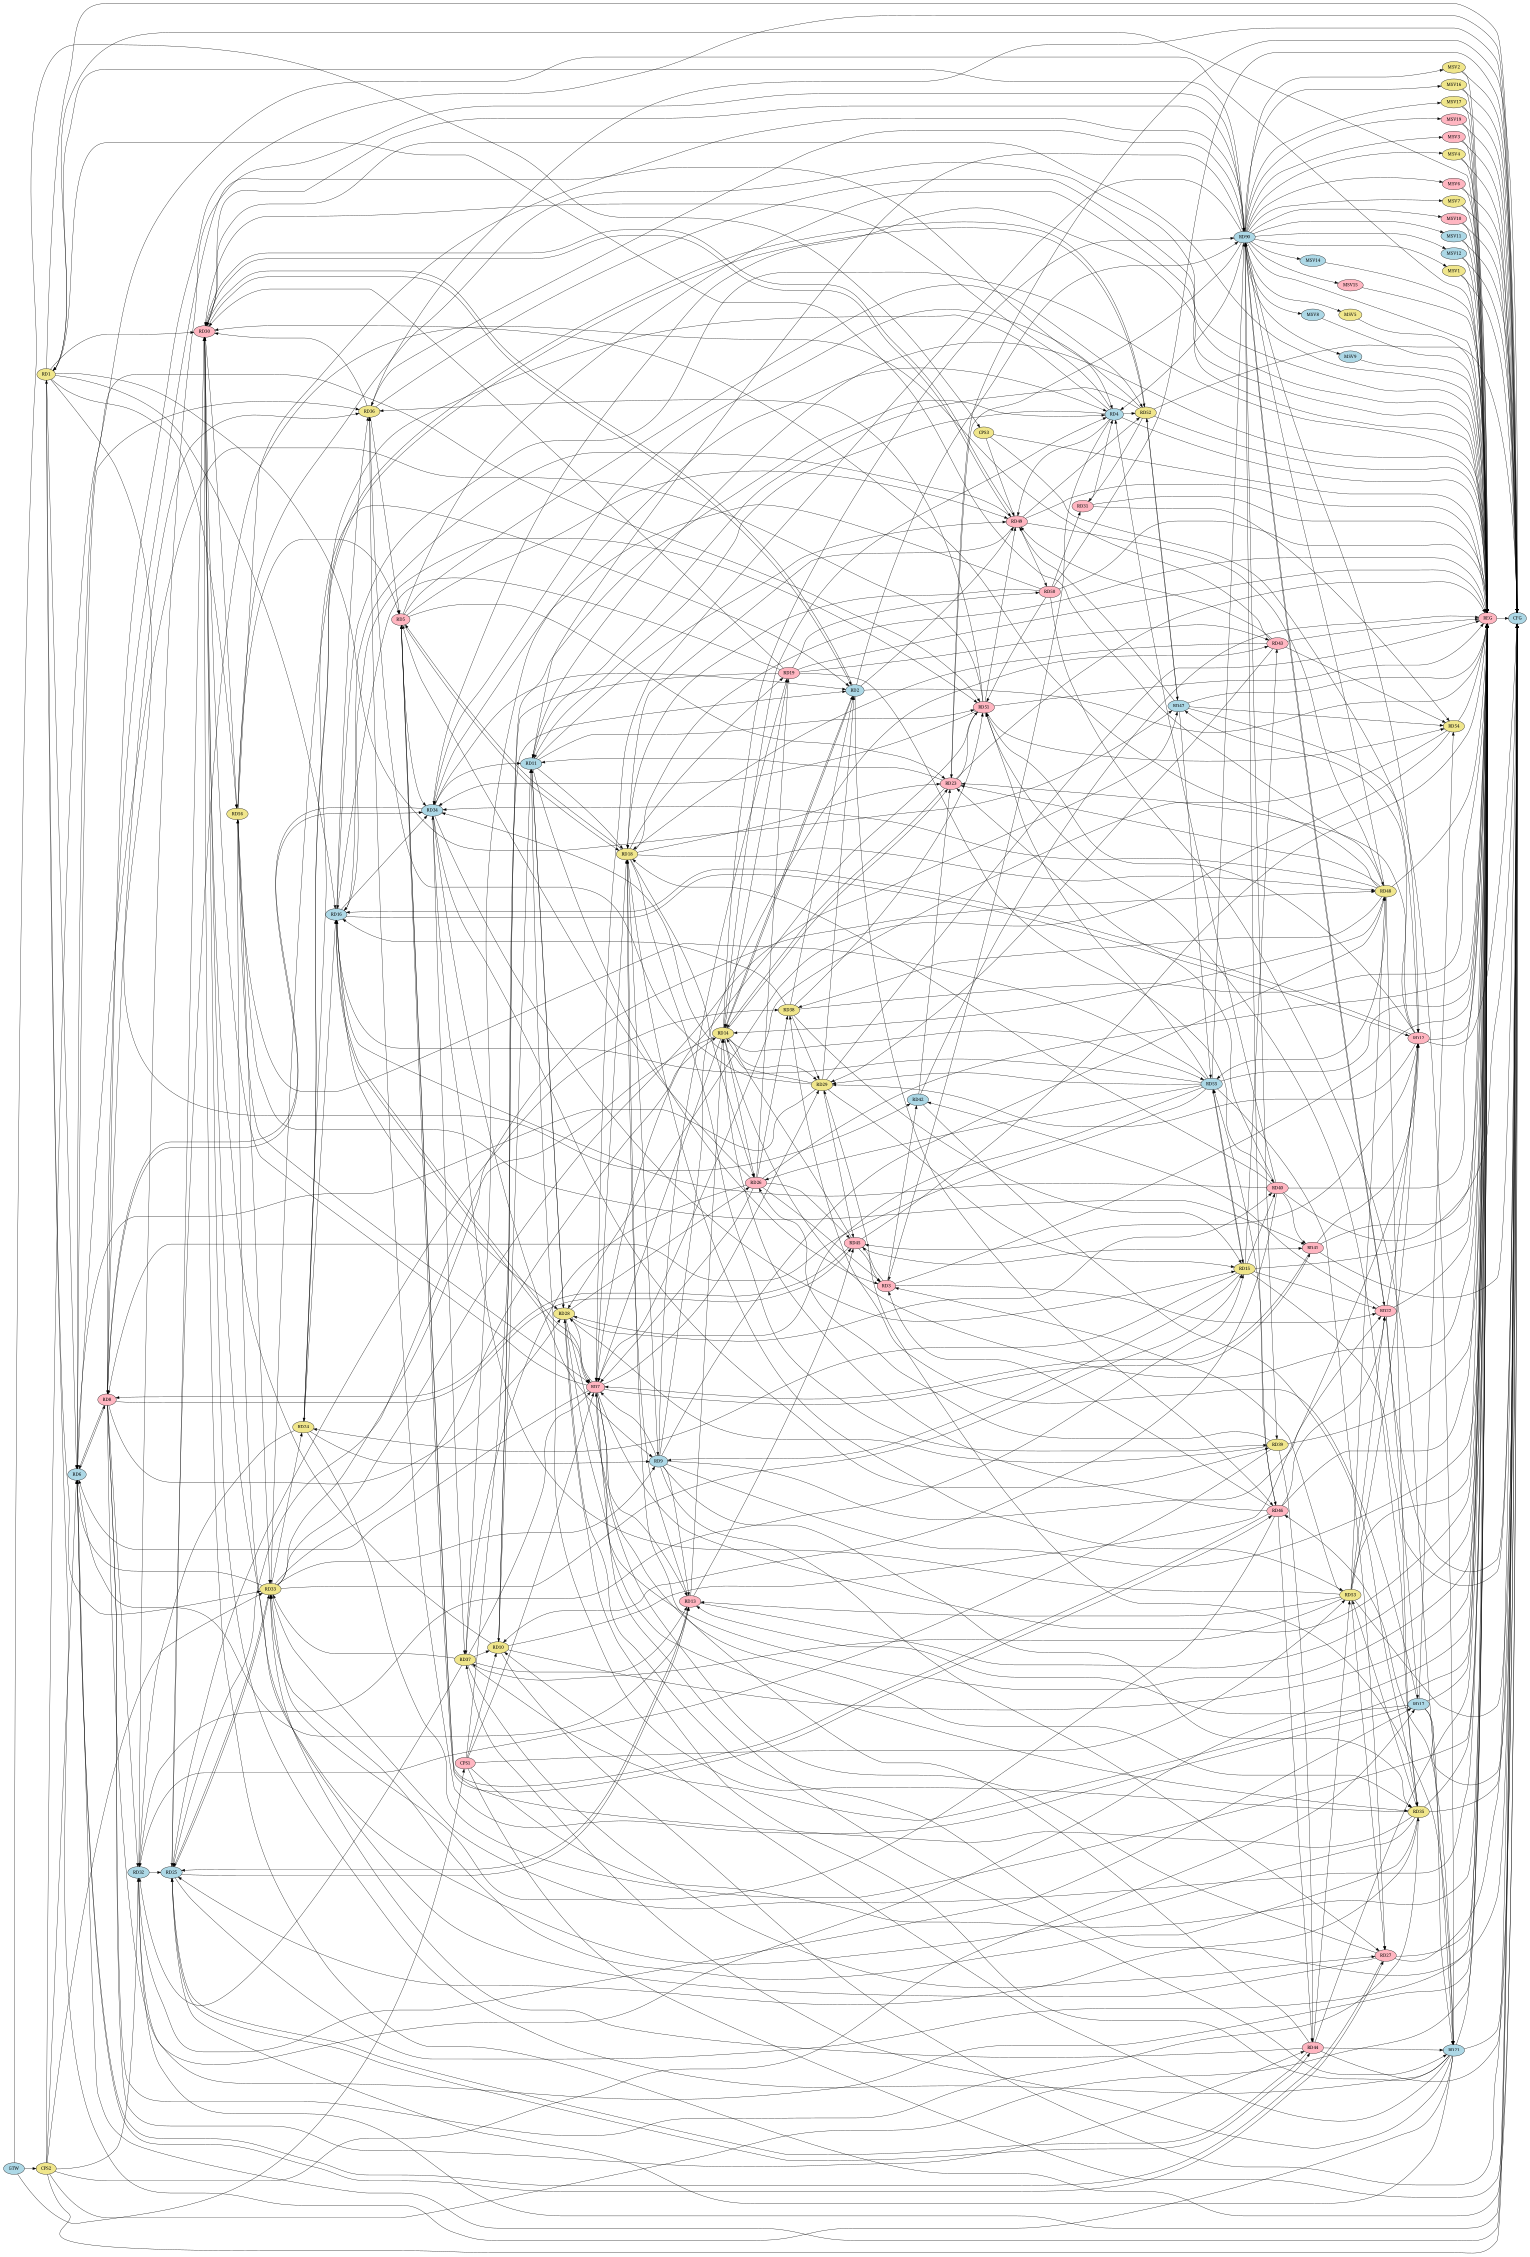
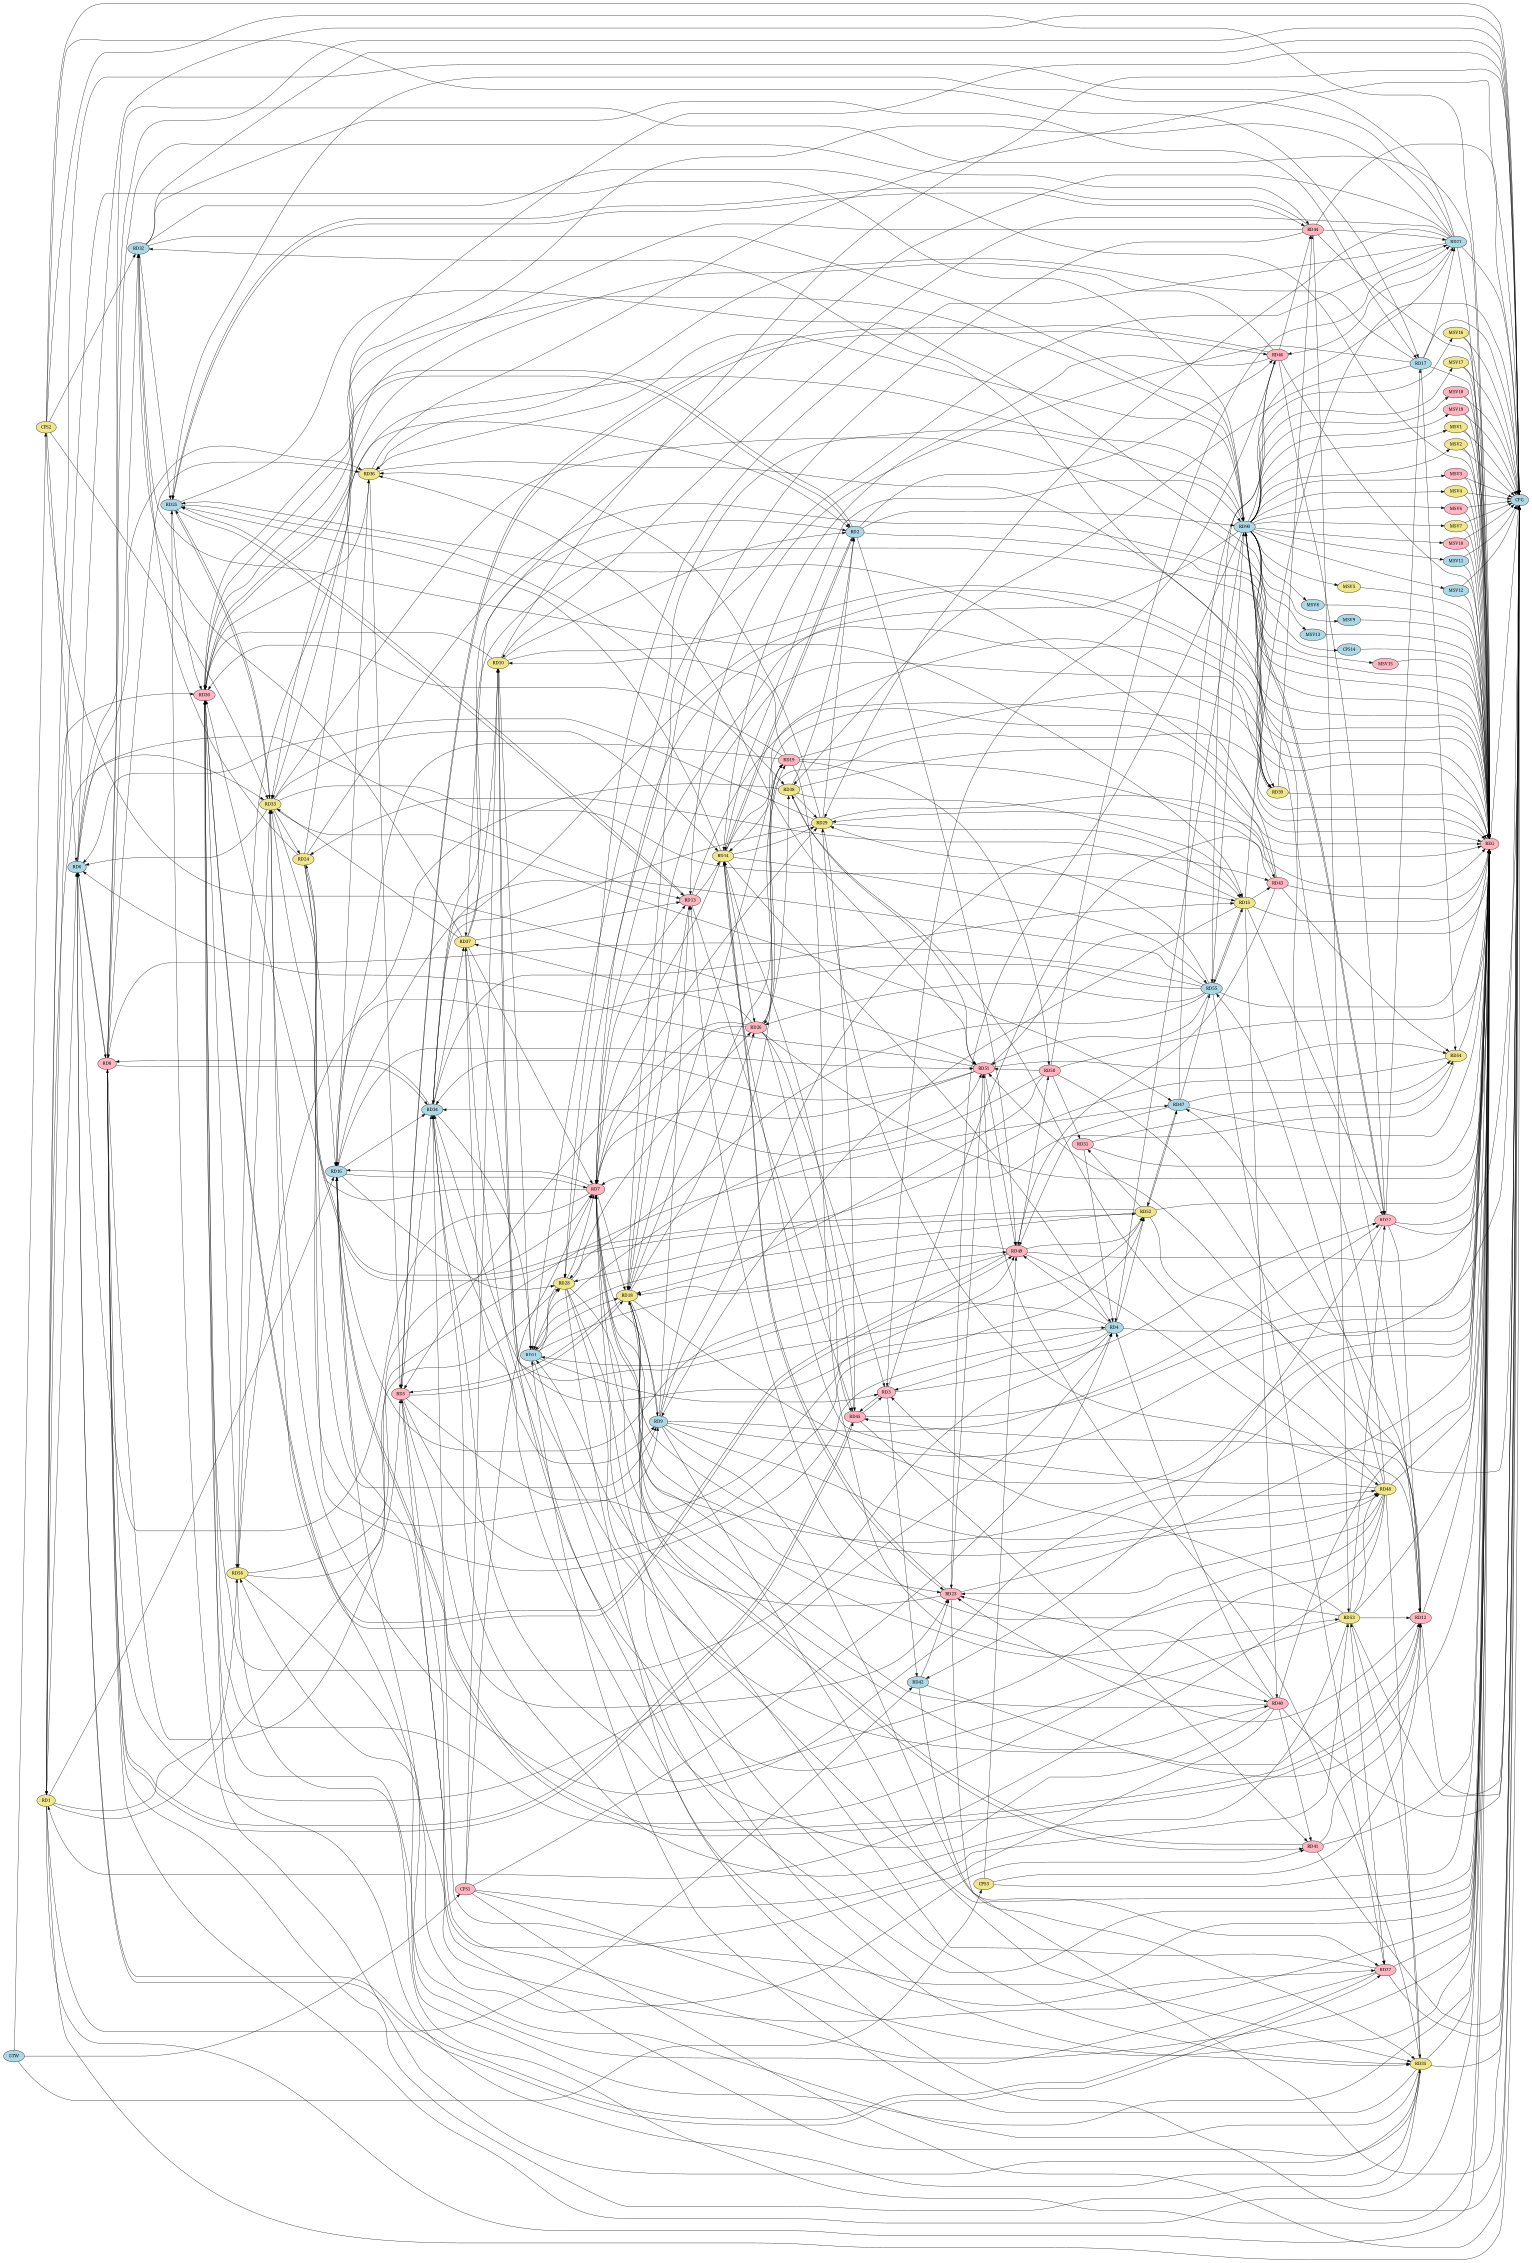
node "MSV14": label "MSV14" -> "CPS14"
node "MSV18": added
node "MSV13": added
